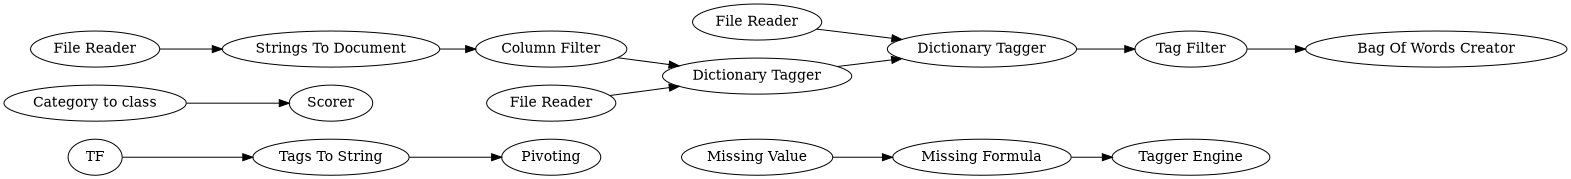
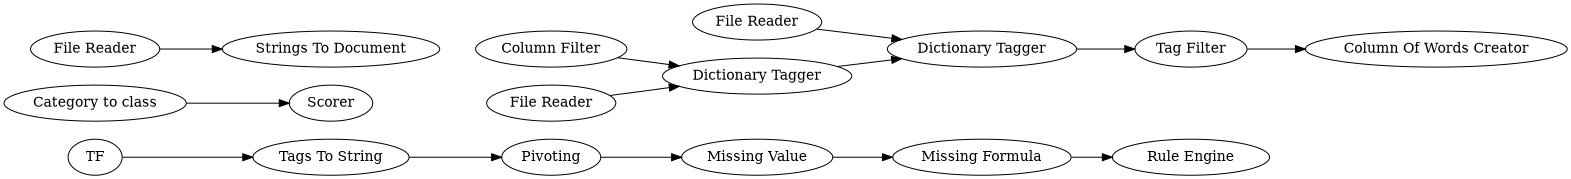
edge "Strings To Document" -> "Column Filter": removed
node "Bag Of Words Creator": label "Bag Of Words Creator" -> "Column Of Words Creator"
edge "Pivoting" -> "Missing Value": added
node "Tagger Engine": label "Tagger Engine" -> "Rule Engine"
